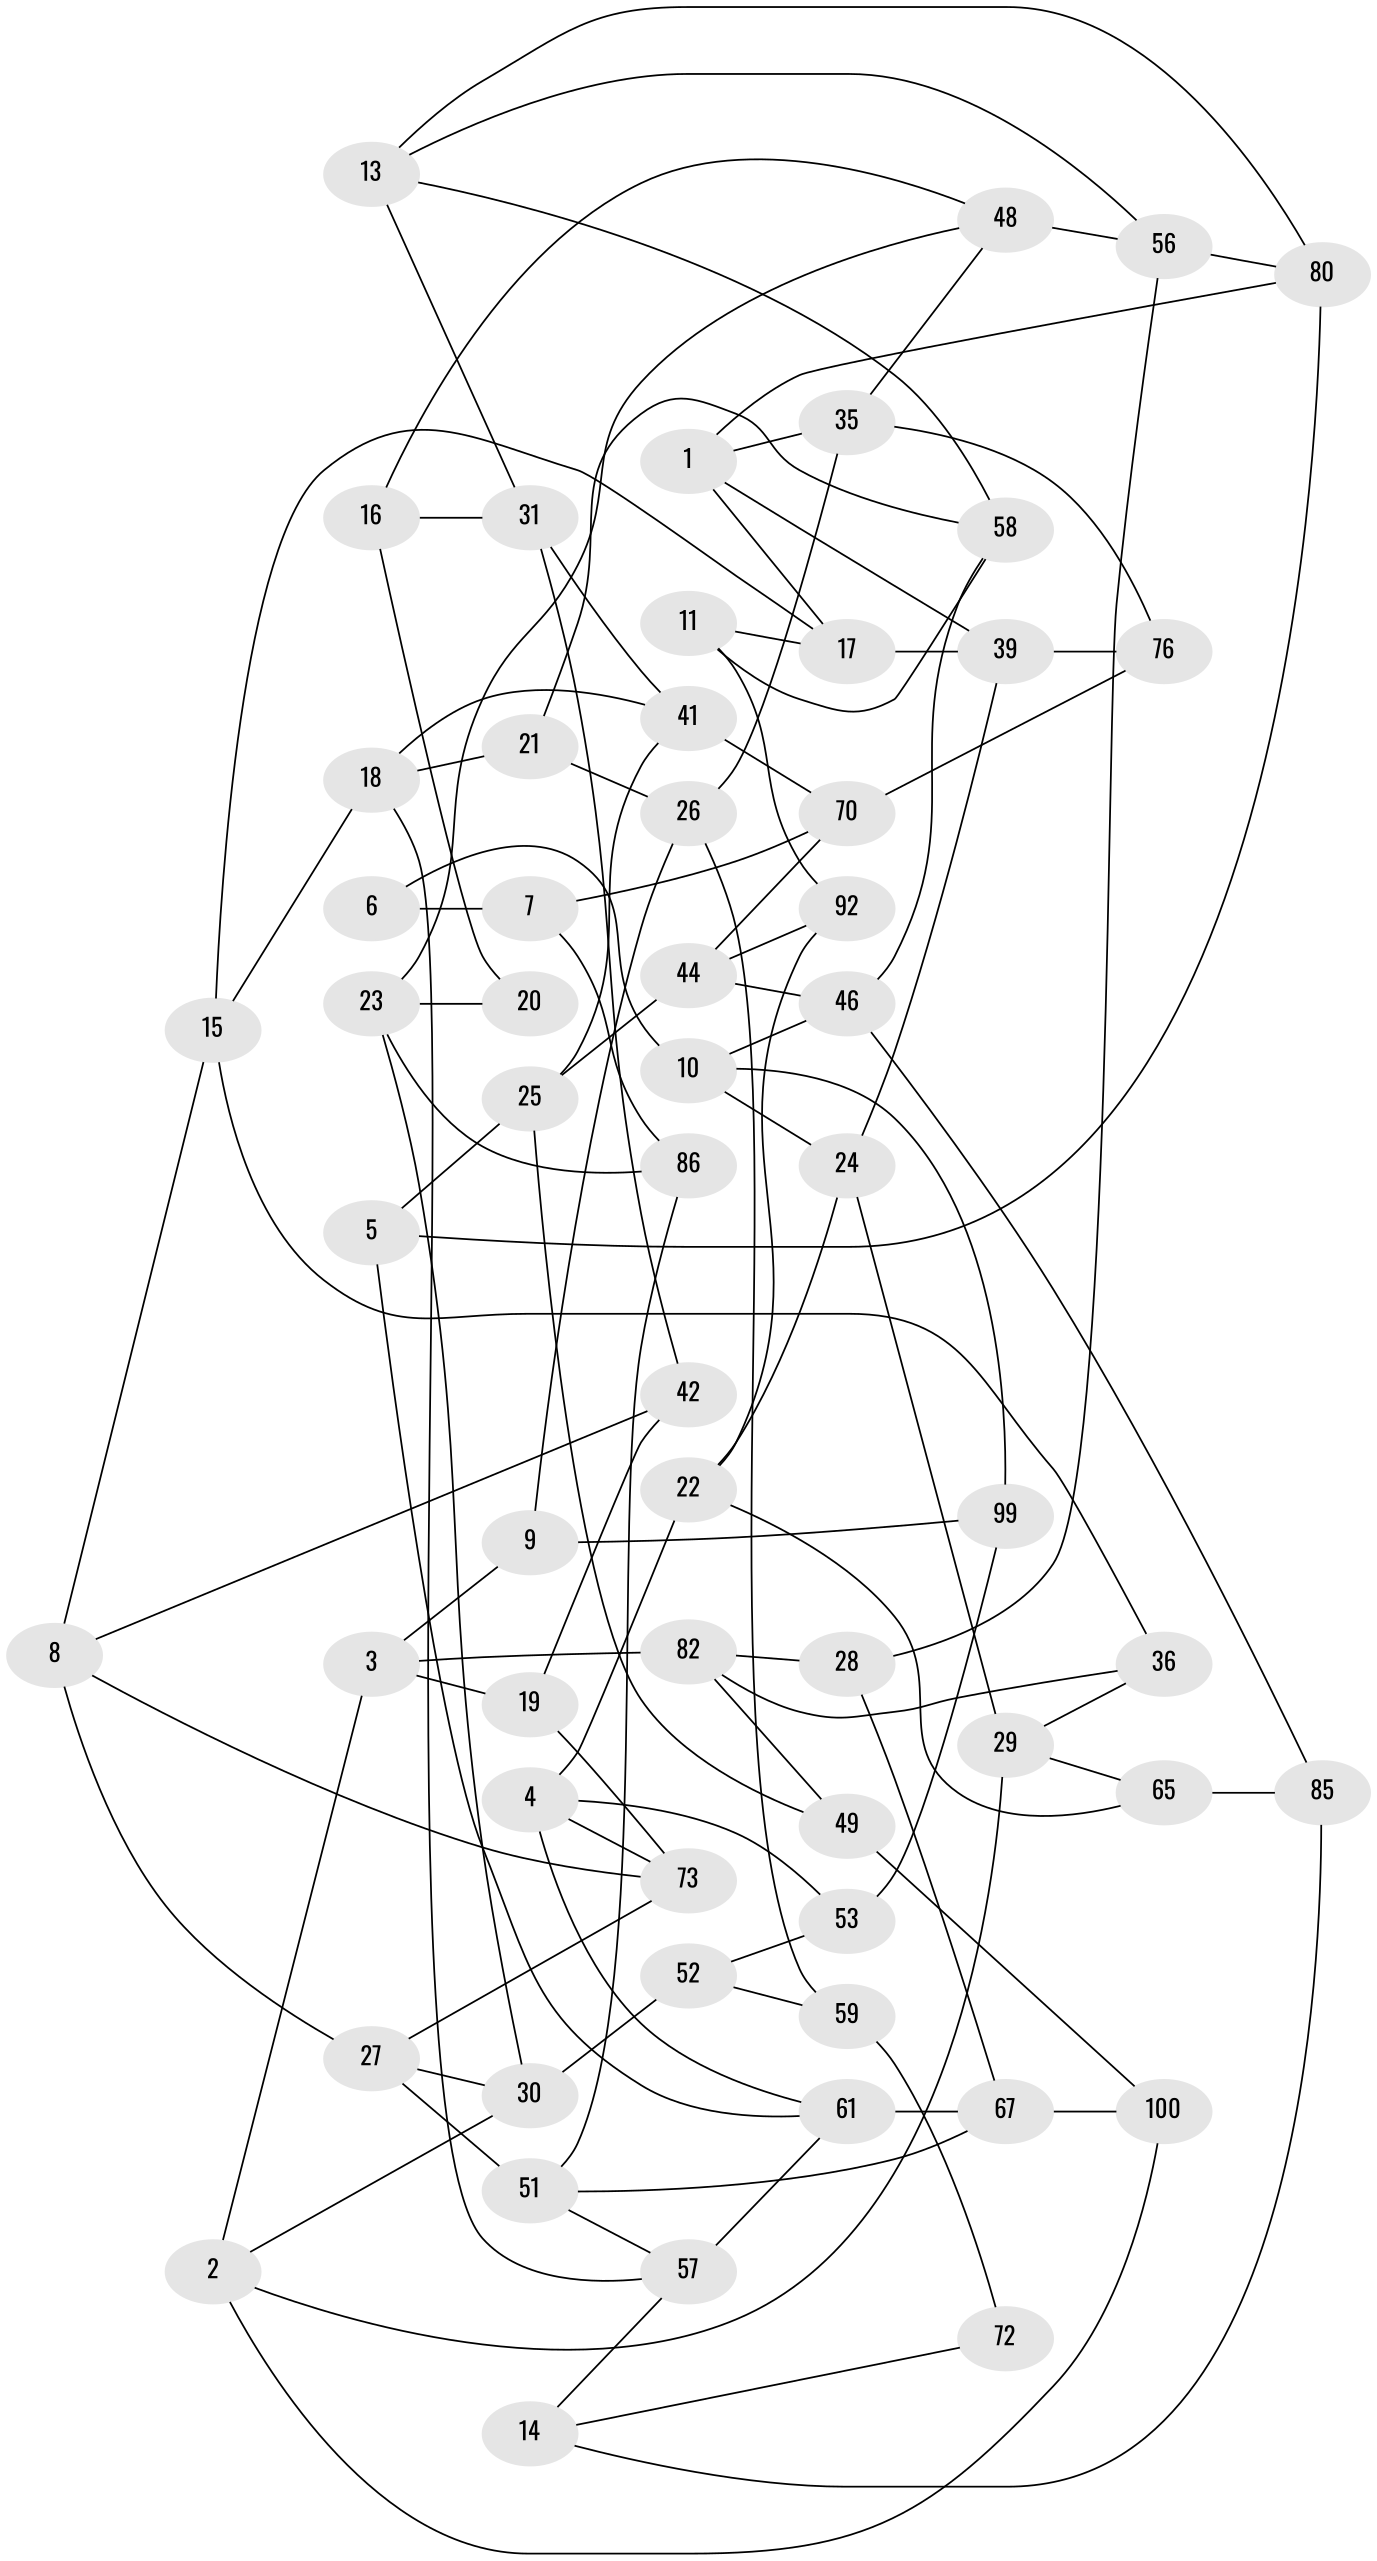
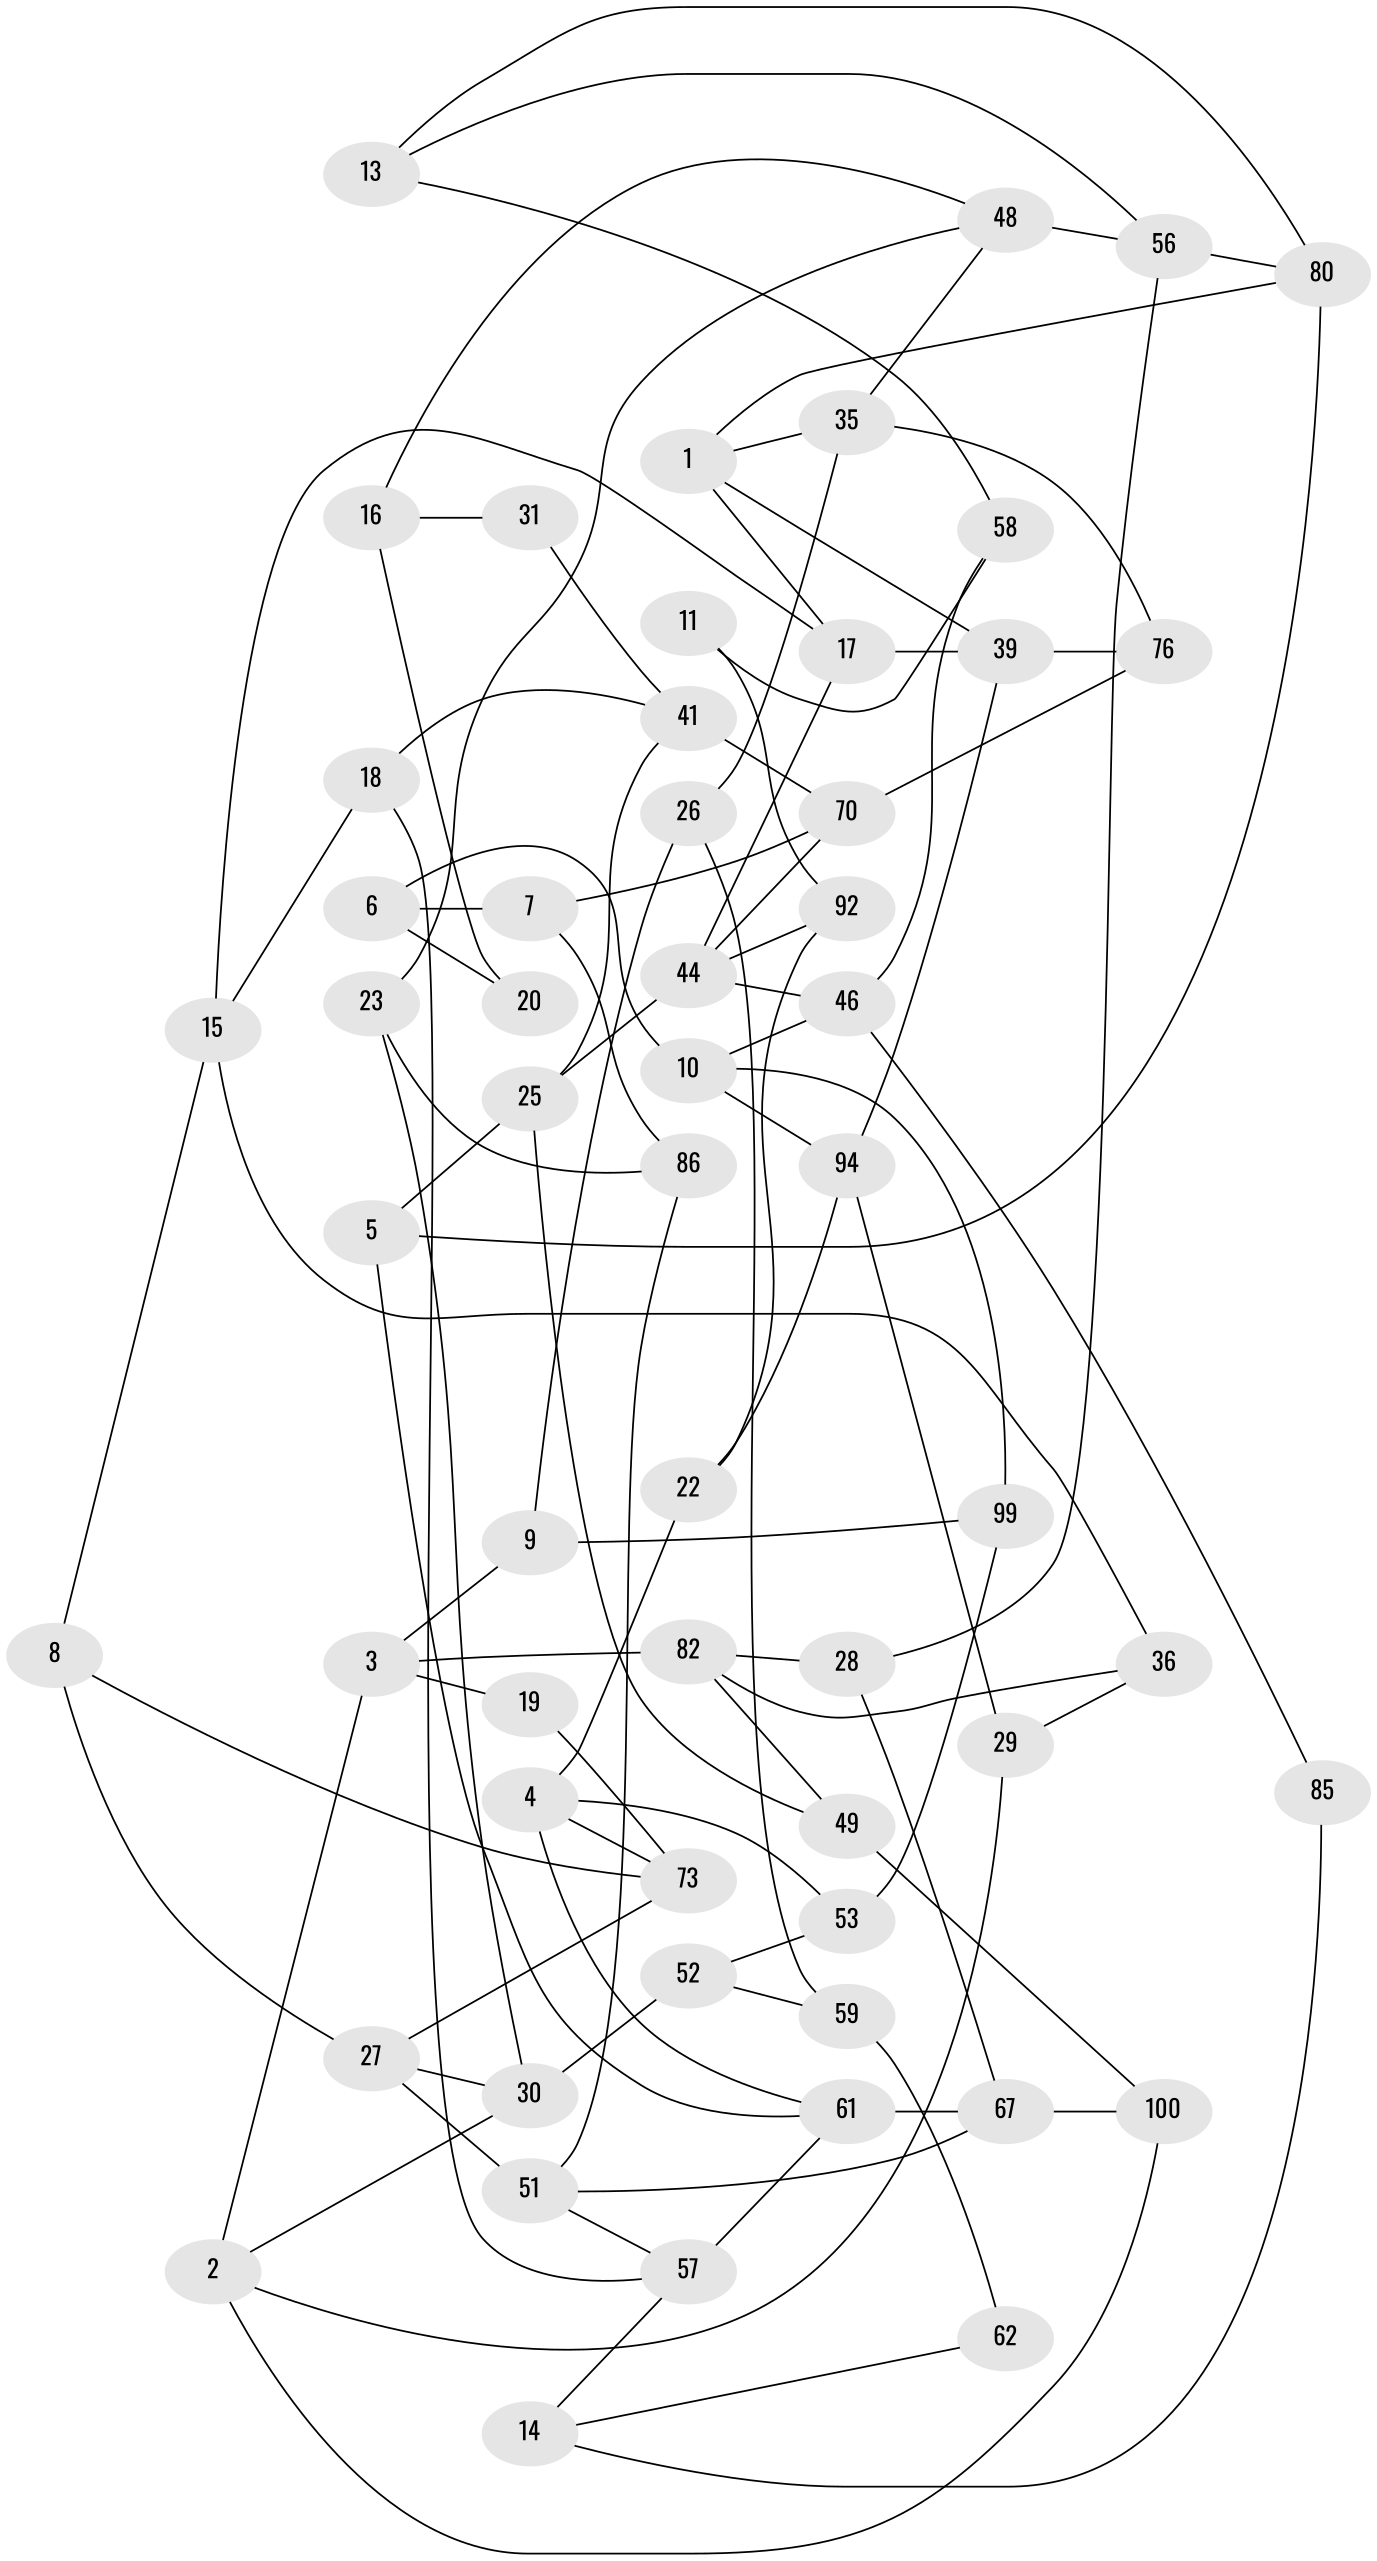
edge "13" -- "31": removed
edge "11" -- "17": now "44" -- "17"
node "21": removed
edge "23" -- "20": now "6" -- "20"
node "24": label "24" -> "94"
node "42": removed
node "65": removed
node "72": label "72" -> "62"
